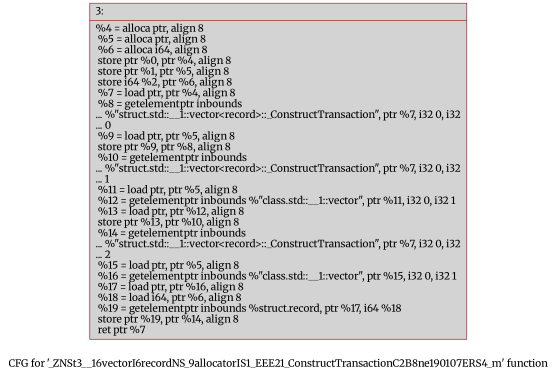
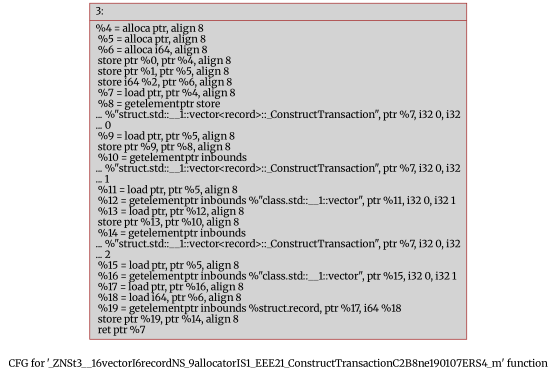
node "3:": text "%8 = getelementptr inbounds" -> "%8 = getelementptr store"
